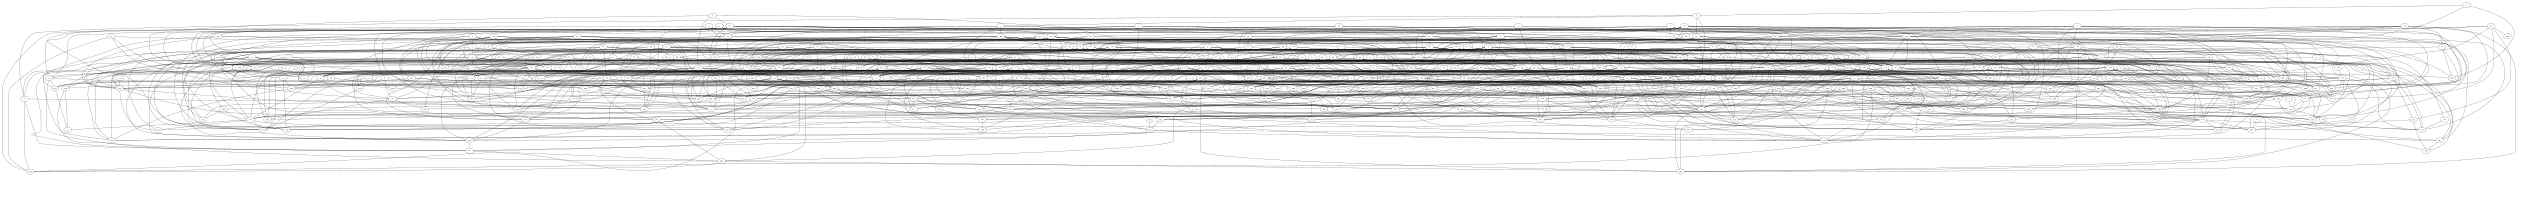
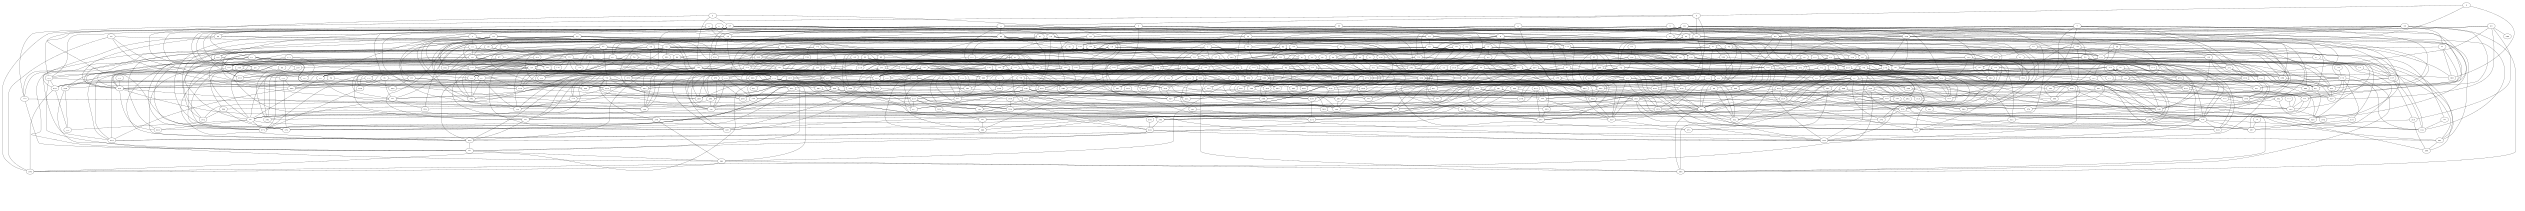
node "153": added
edge "150" -- "394": now "250" -- "394"
